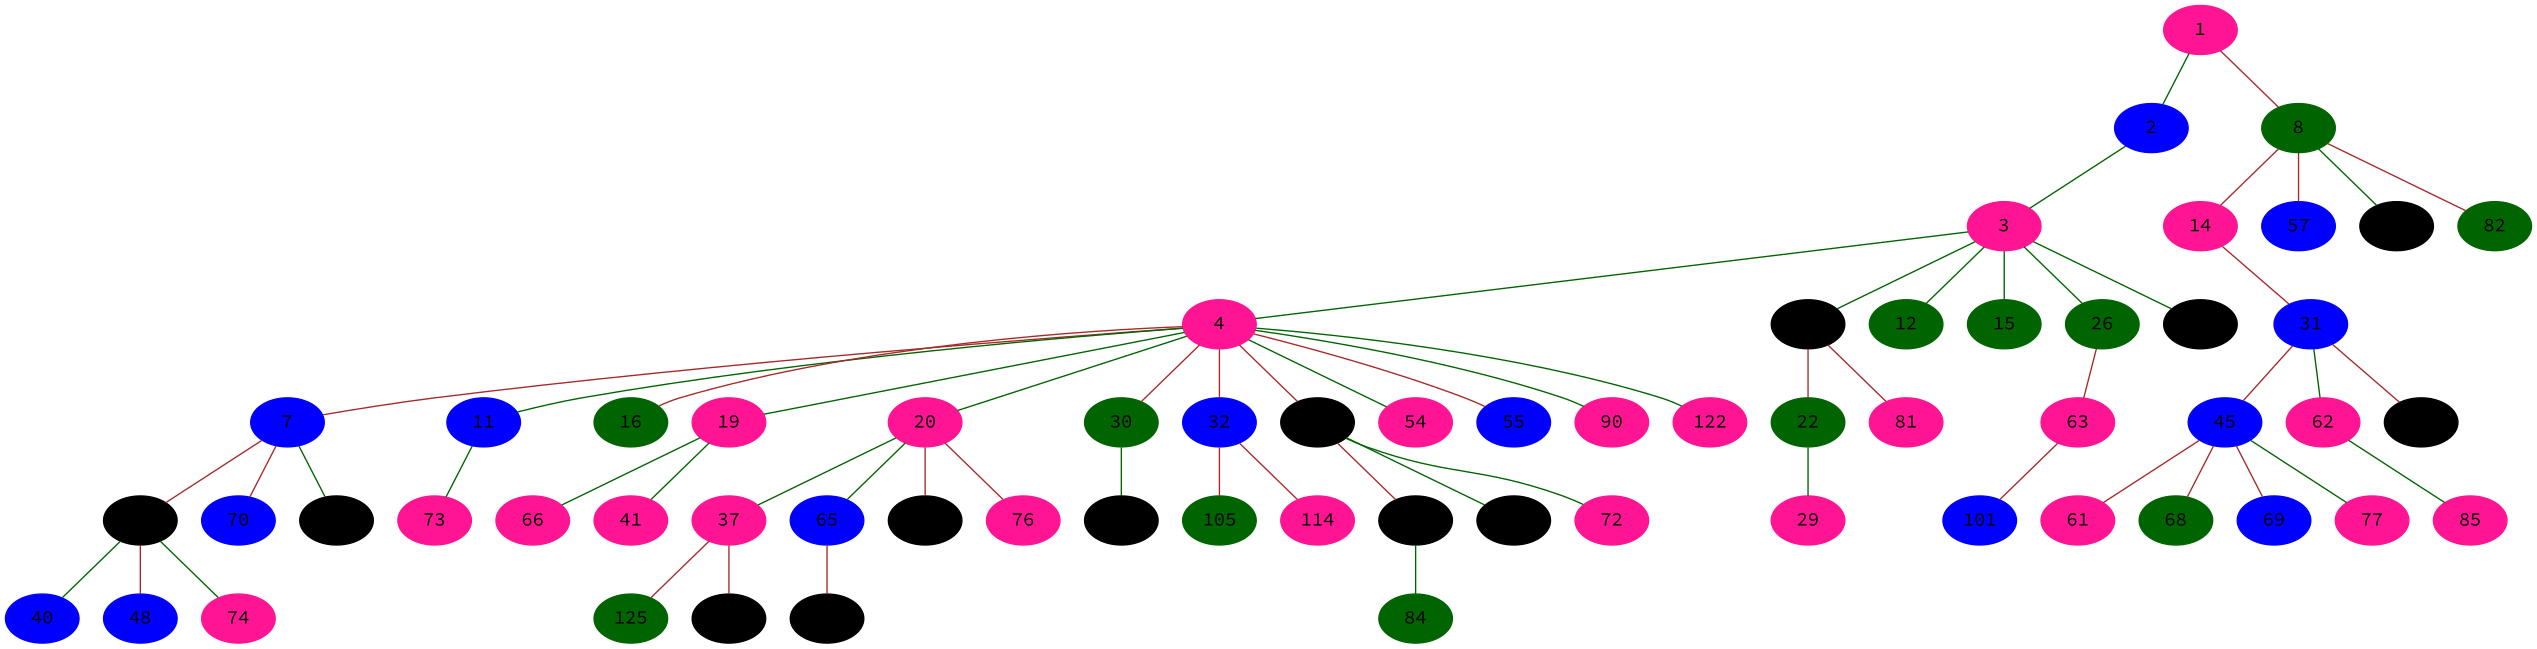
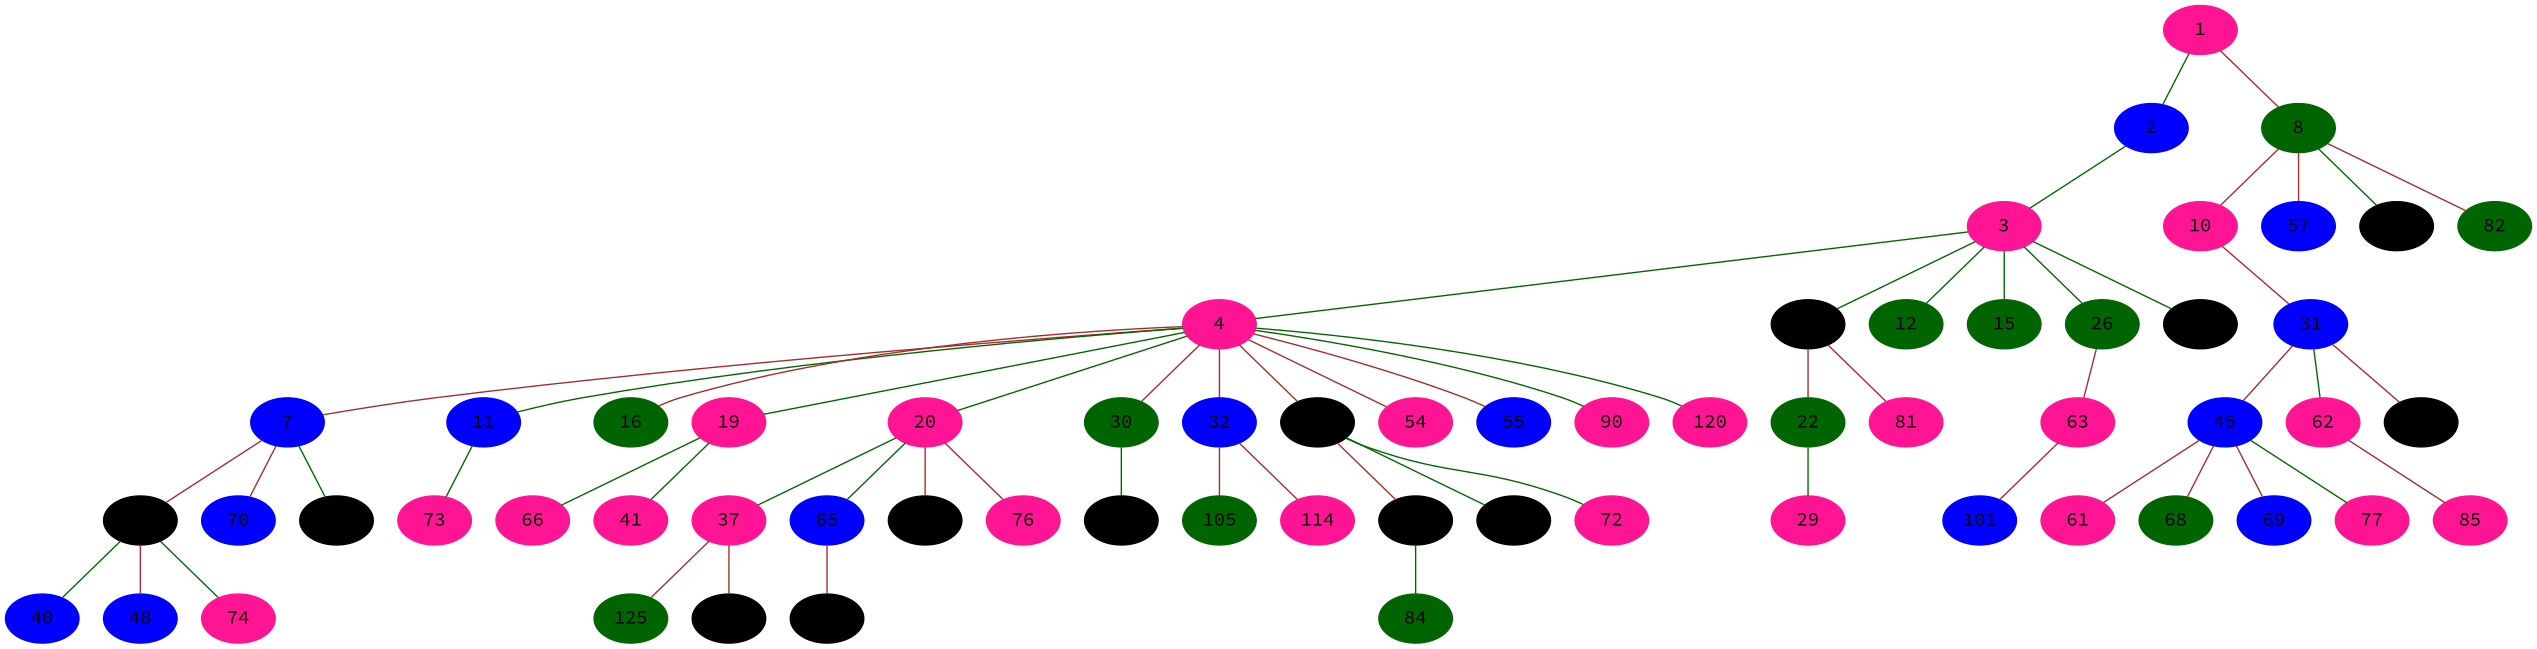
node "14": label "14" -> "10"
edge "4" -- "54": color darkgreen -> brown
node "122": label "122" -> "120"
edge "62" -- "85": color darkgreen -> brown
